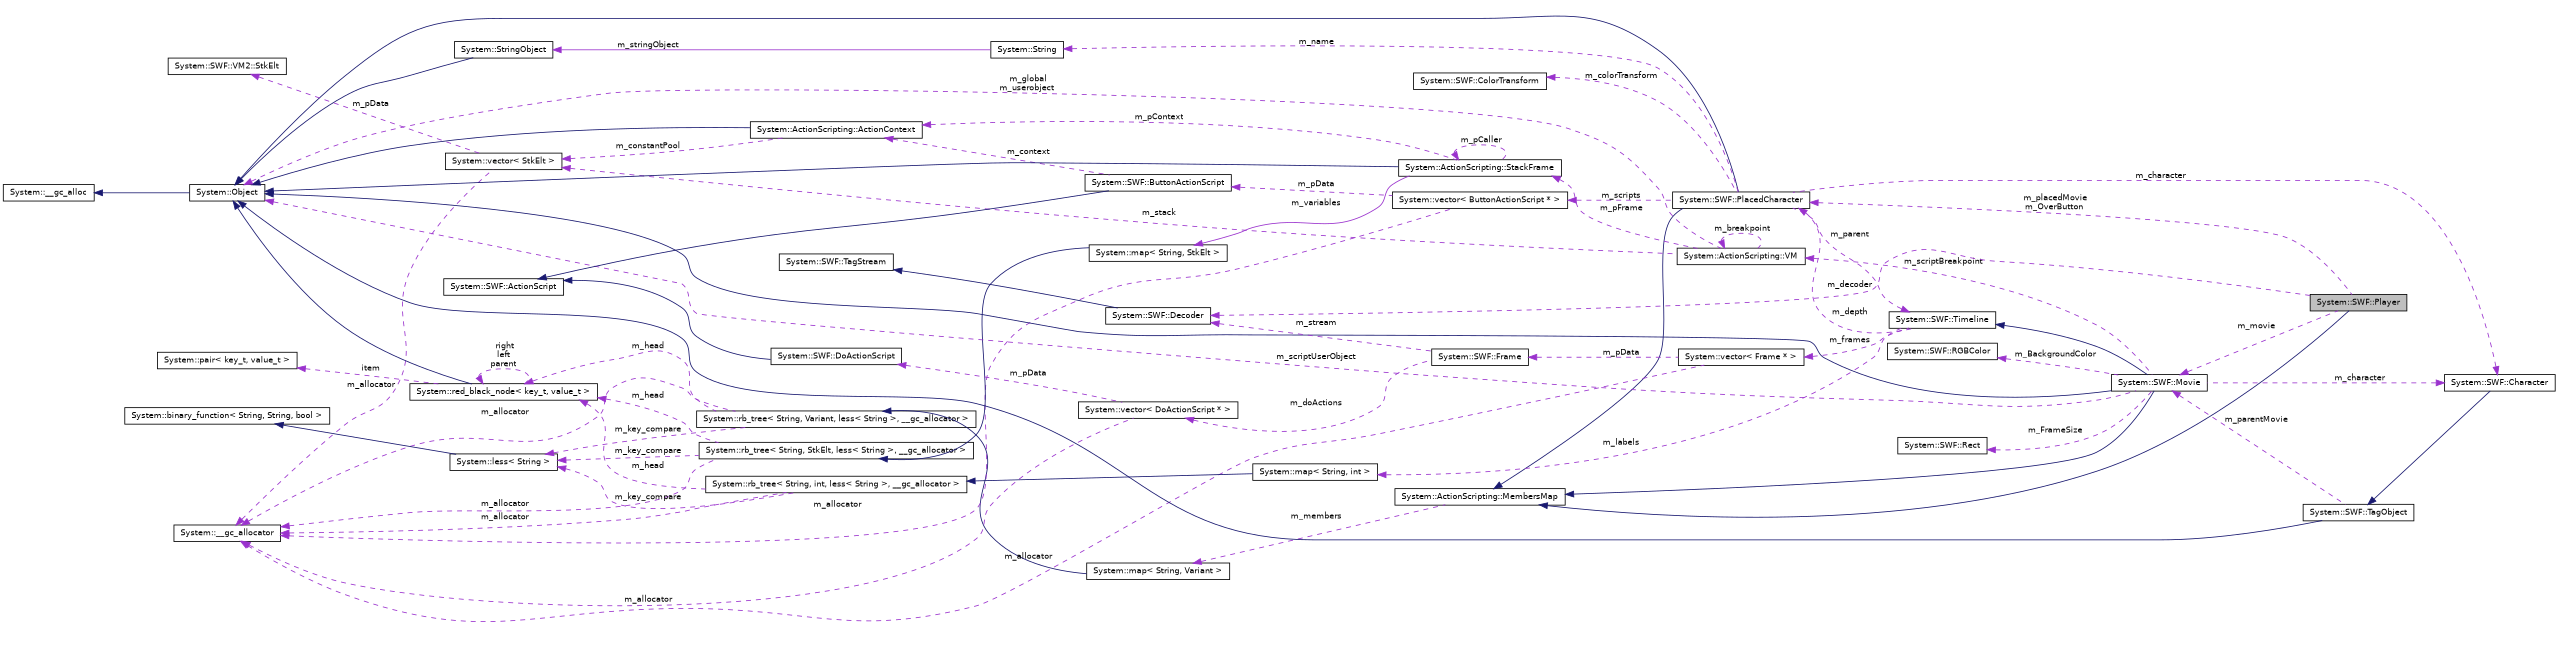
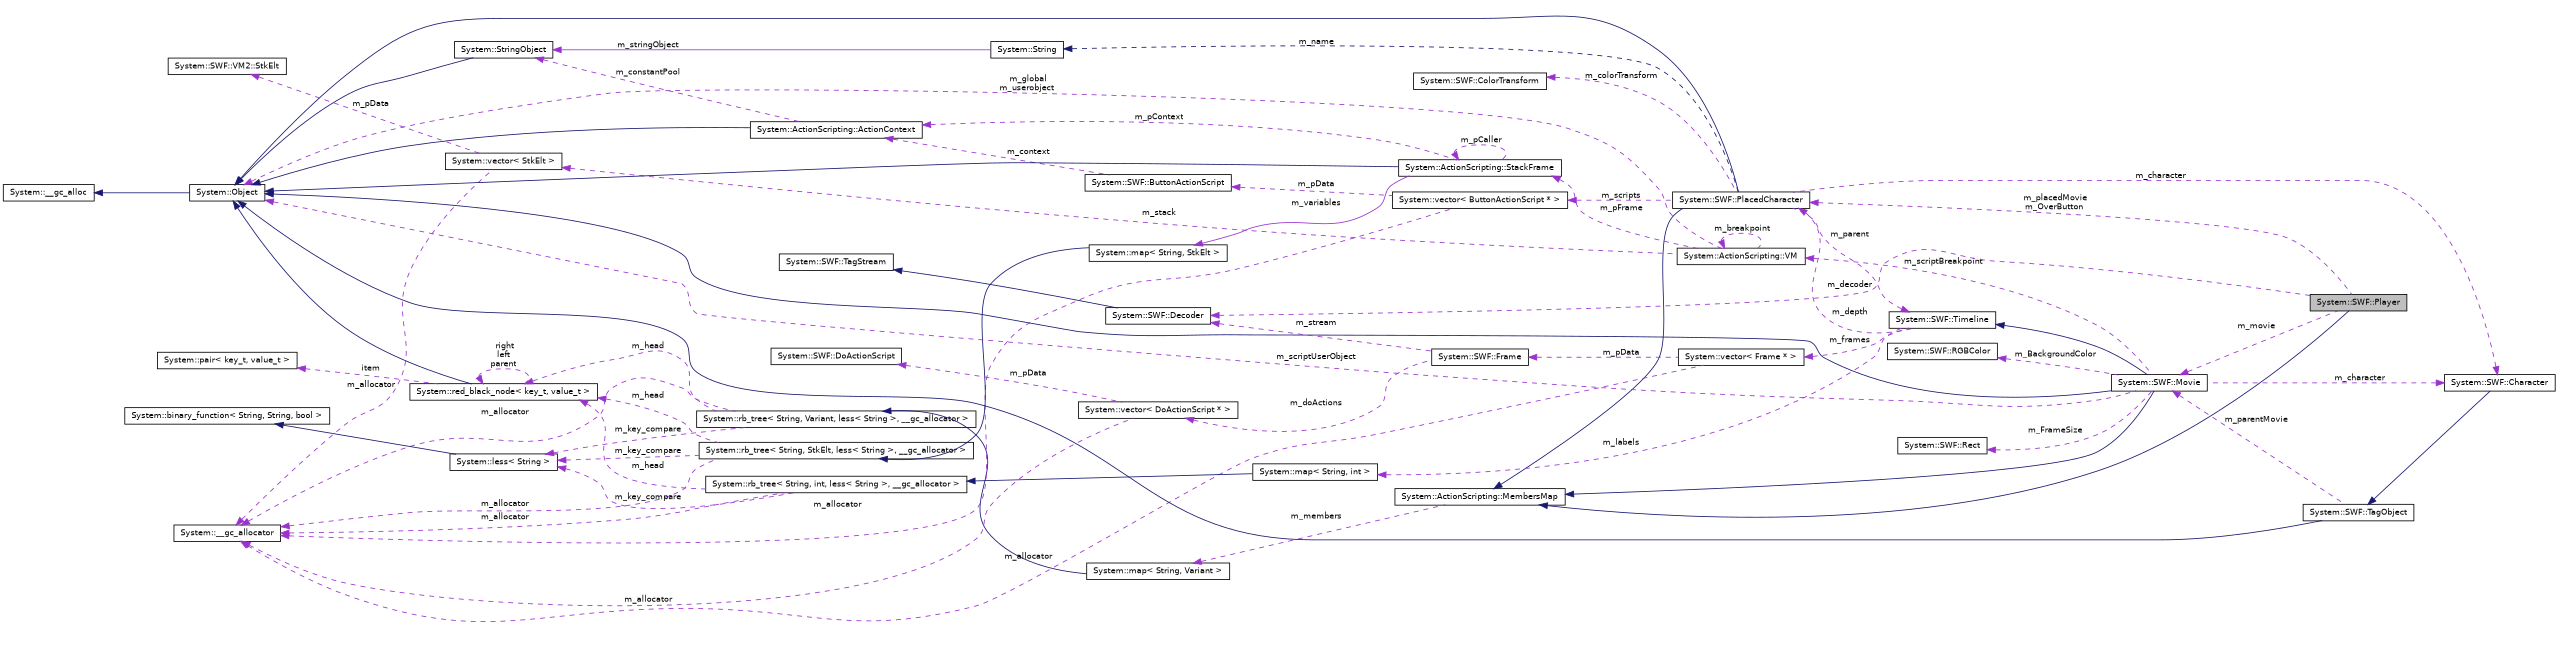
edge "System::SWF::PlacedCharacter" -> "System::String": color darkorchid3 -> midnightblue
edge "System::ActionScripting::ActionContext" -> "System::vector< StkElt >": now "System::ActionScripting::ActionContext" -> "System::StringObject"
node "System::SWF::ActionScript": removed
